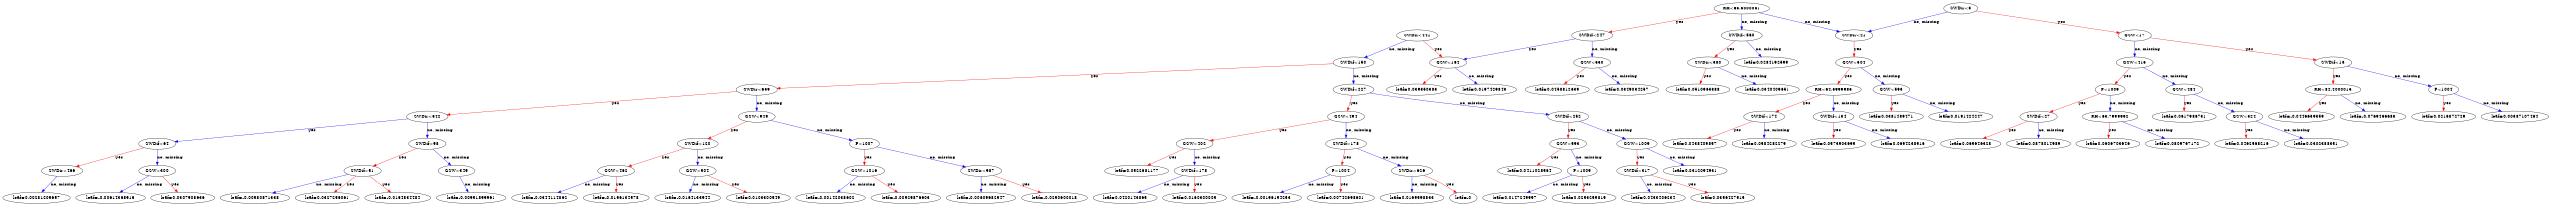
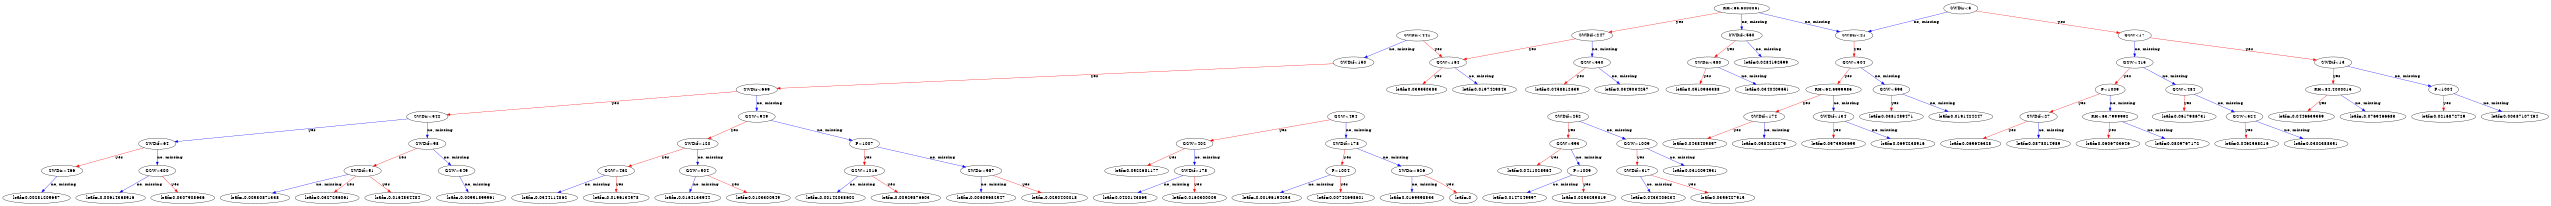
edge "SWDif<247" -> "GSW<164": color #0000ff -> #ff0000
node "SWDif<227": removed
node "leaf=-0.0250600018": label "leaf=-0.0250600018" -> "leaf=-0.0250400018"
